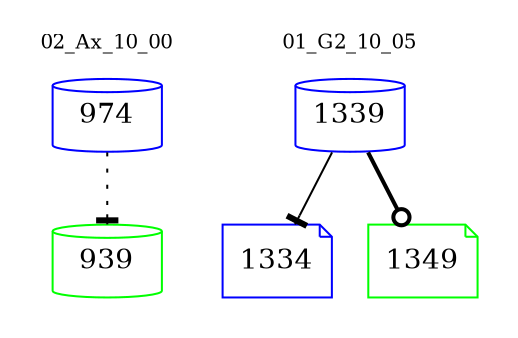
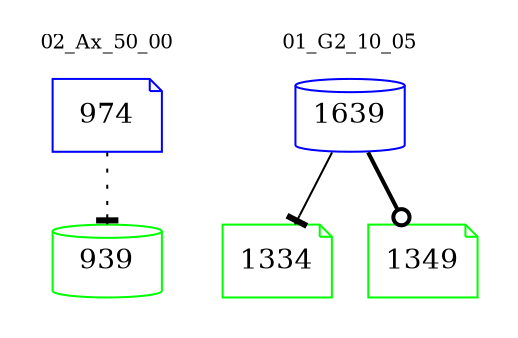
cluster "02_Ax_10_00": label "02_Ax_10_00" -> "02_Ax_50_00"
node "974": shape cylinder -> note
node "1339": label "1339" -> "1639"
node "1334": color blue -> green
